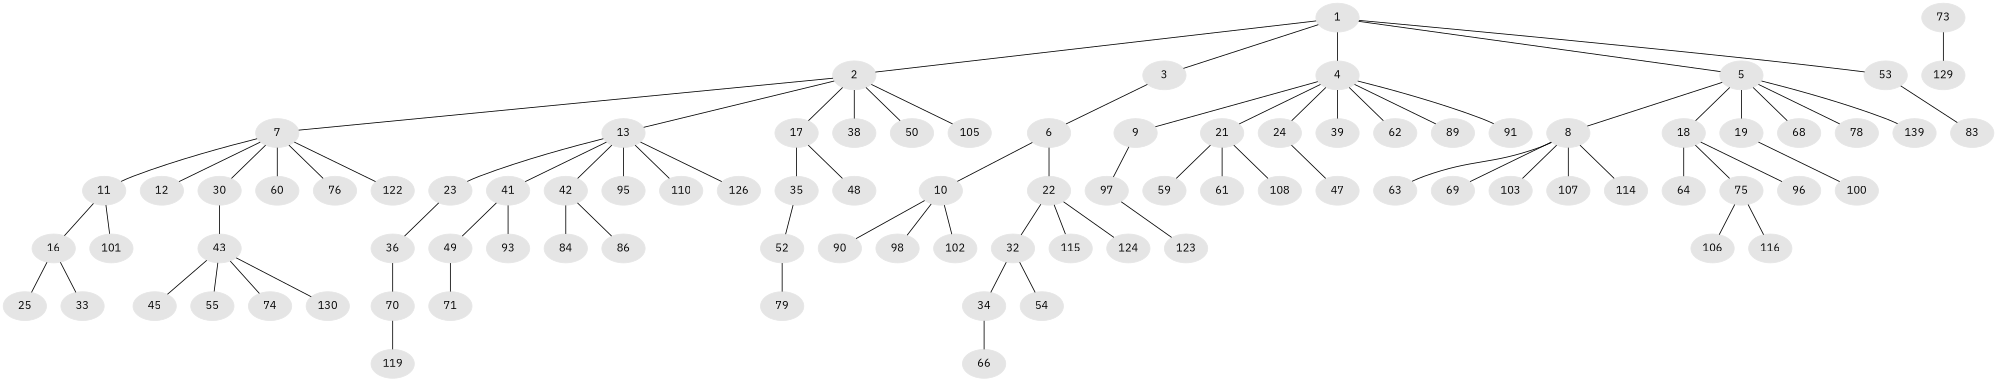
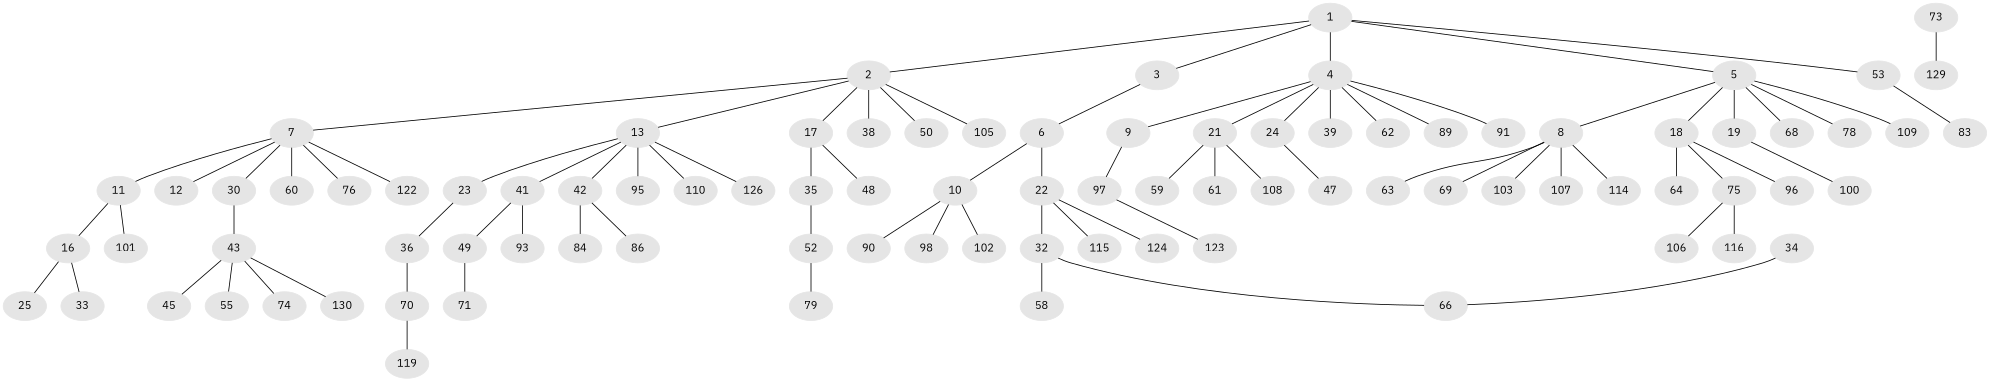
node "139": label "139" -> "109"
edge "32" -- "34": now "32" -- "66"
node "54": label "54" -> "58"
